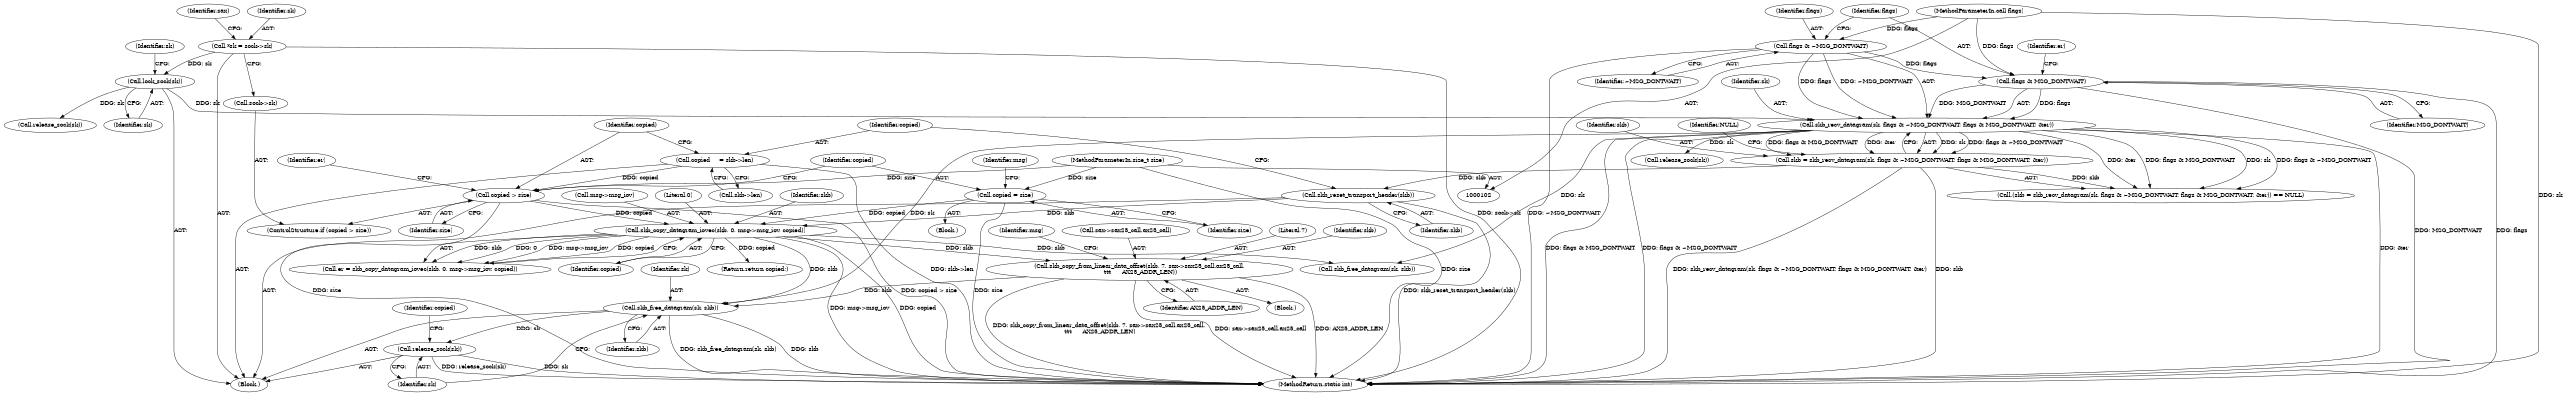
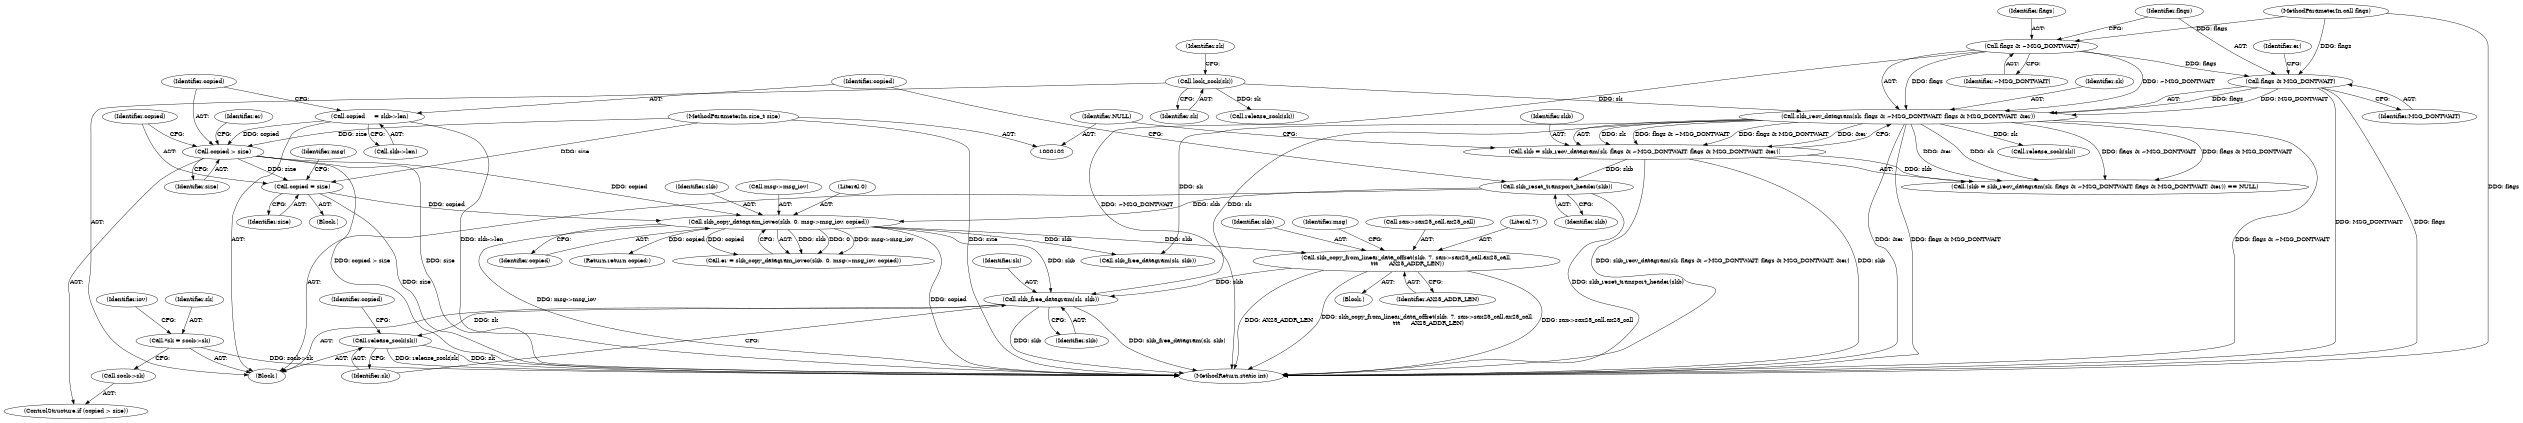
node "(Identifier,sax)": label "(Identifier,sax)" -> "(Identifier,iov)"
edge "(Call,*sk = sock->sk)" -> "(Call,lock_sock(sk))": removed, label "DDG: sk"
edge "(MethodParameterIn,call flags)" -> "1000102": now "(Identifier,NULL)" -> "1000102"
edge "(Call,copied > size)" -> "(Call,copied = size)": added, label "DDG: size"
edge "(Call,skb->len)" -> "(Call,copied     = skb->len)": label "CFG: " -> "AST: "
edge "(MethodParameterIn,call flags)" -> "(MethodReturn,static int)": label "DDG: sk" -> "DDG: flags"
